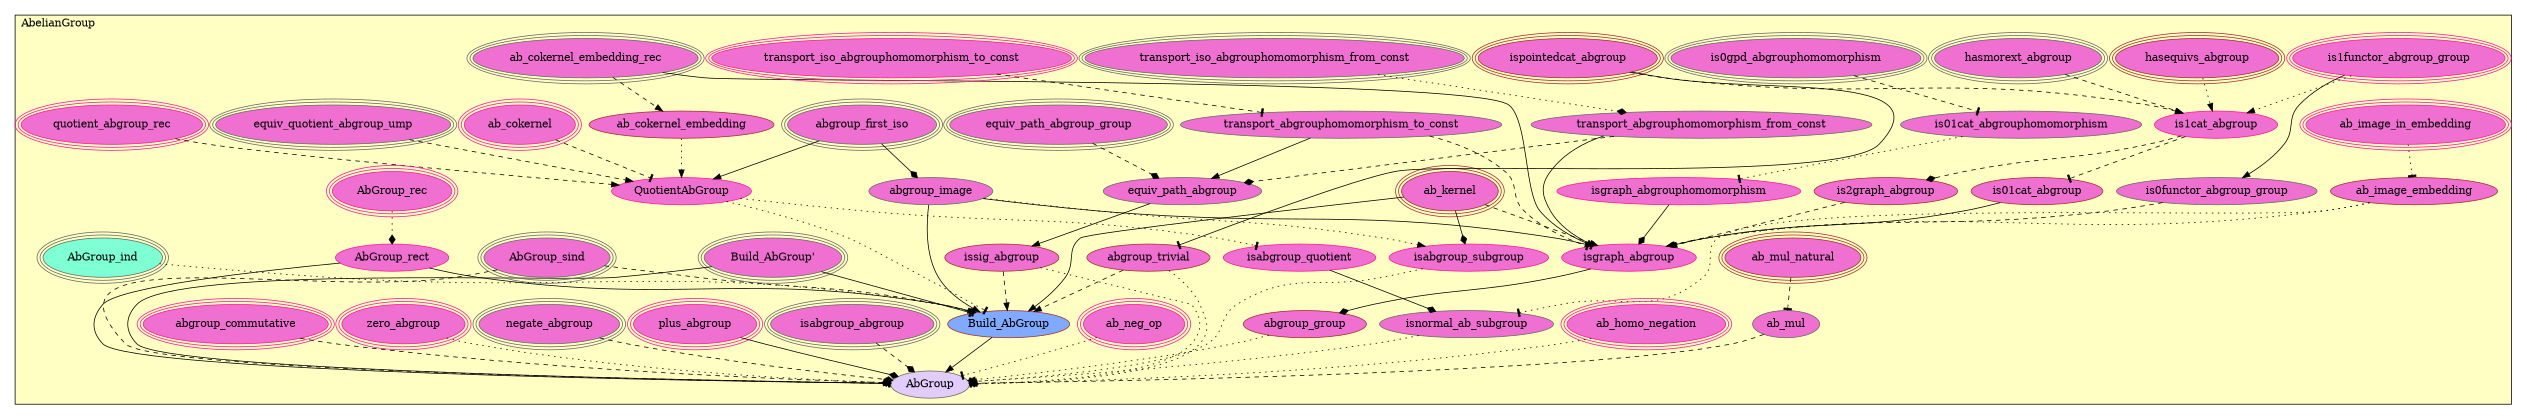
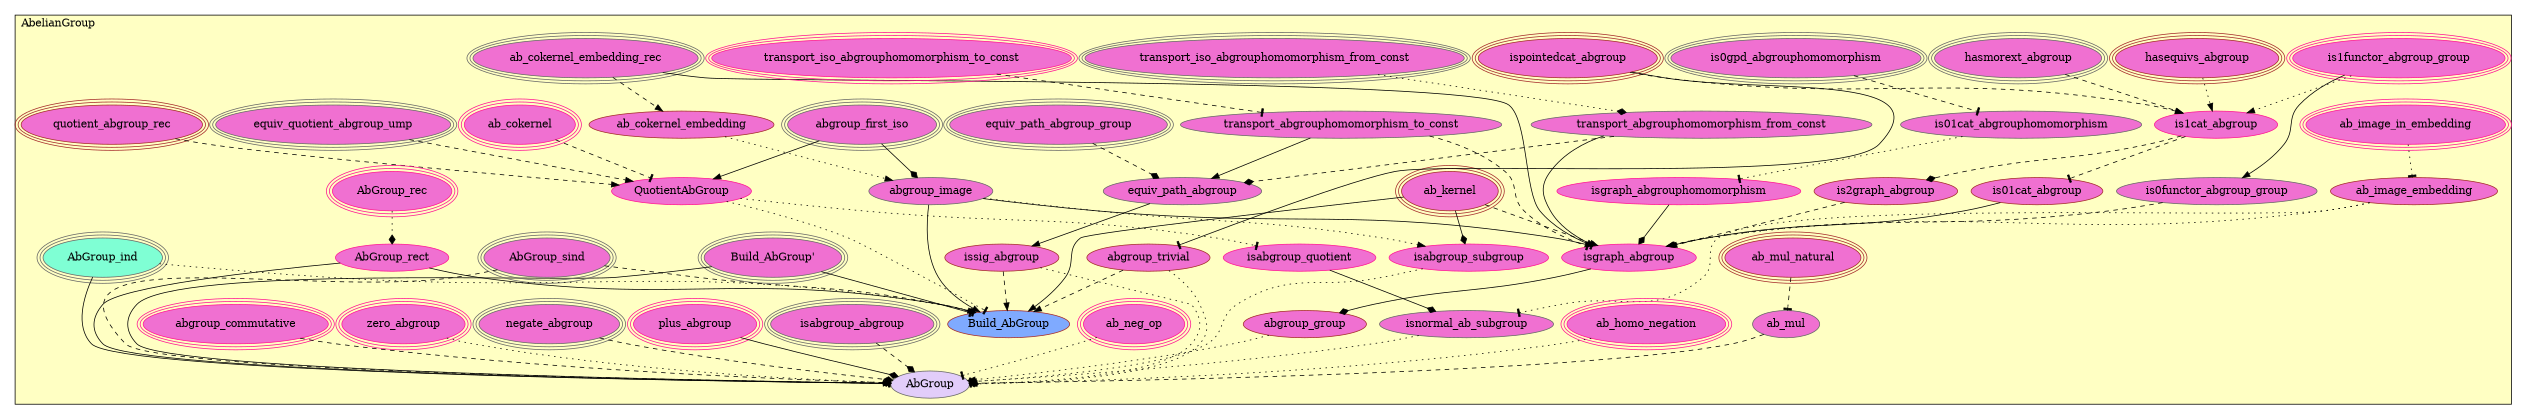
node "quotient_abgroup_rec": color deeppink -> brown
edge "ab_cokernel_embedding" -> "QuotientAbGroup": now "ab_cokernel_embedding" -> "abgroup_image"
edge "Build_AbGroup" -> "AbGroup": now "AbGroup_ind" -> "AbGroup"
